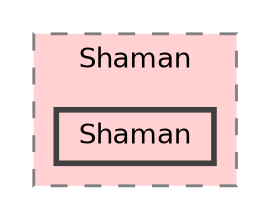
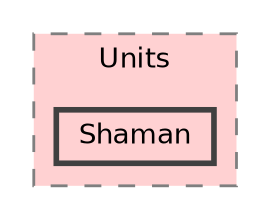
cluster "Shaman": label "Shaman" -> "Units"
